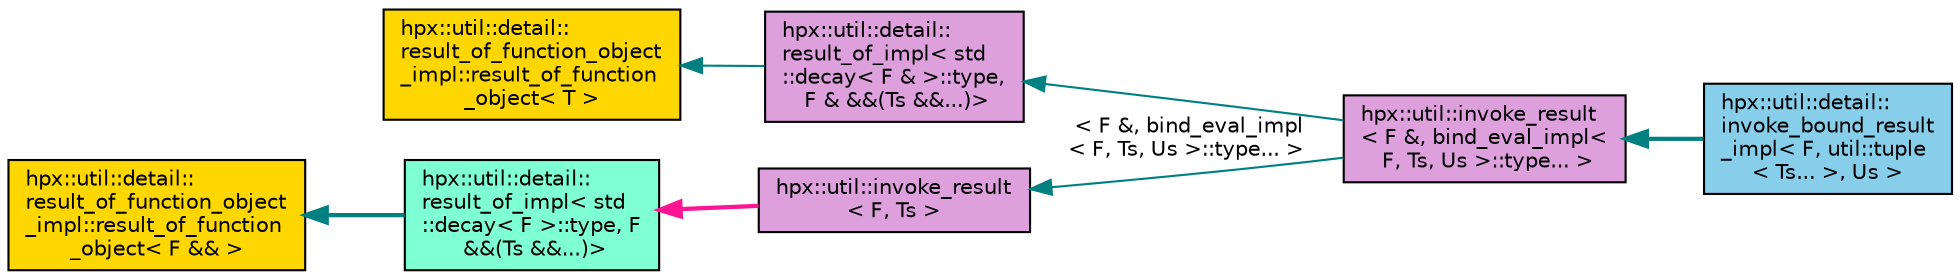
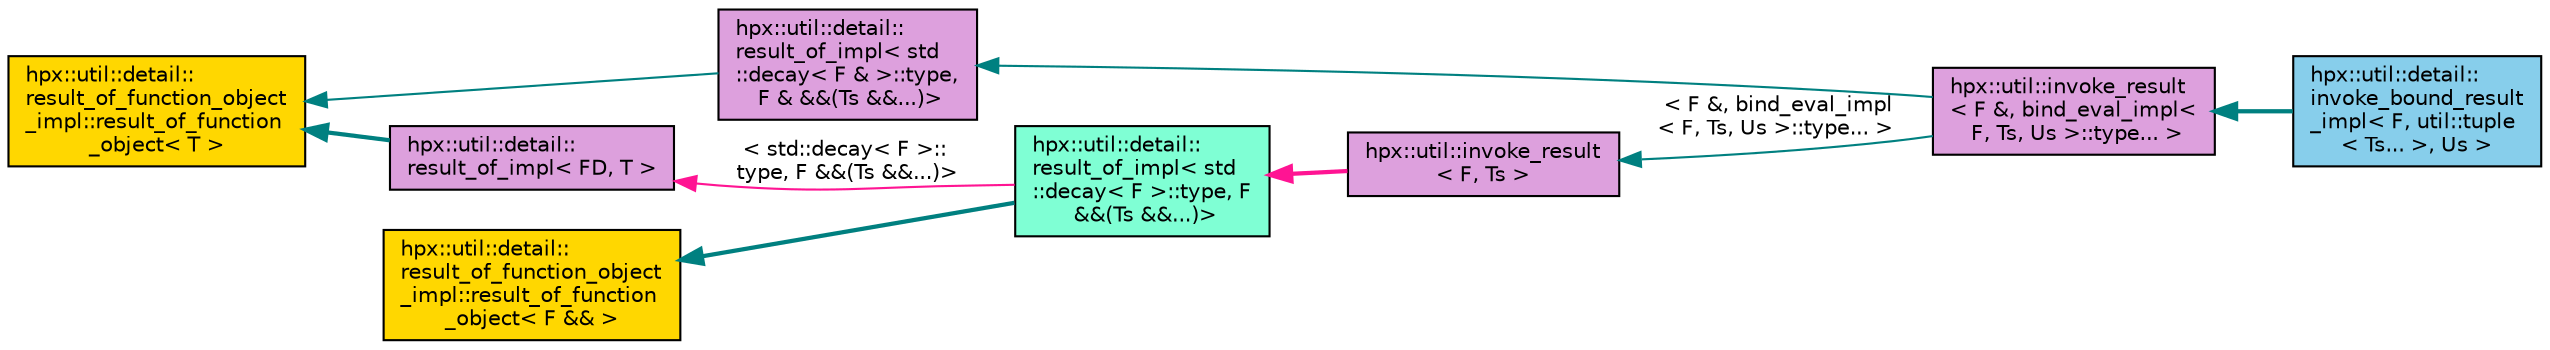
node "hpx::util::detail:: result_of_impl< FD, T >": added
